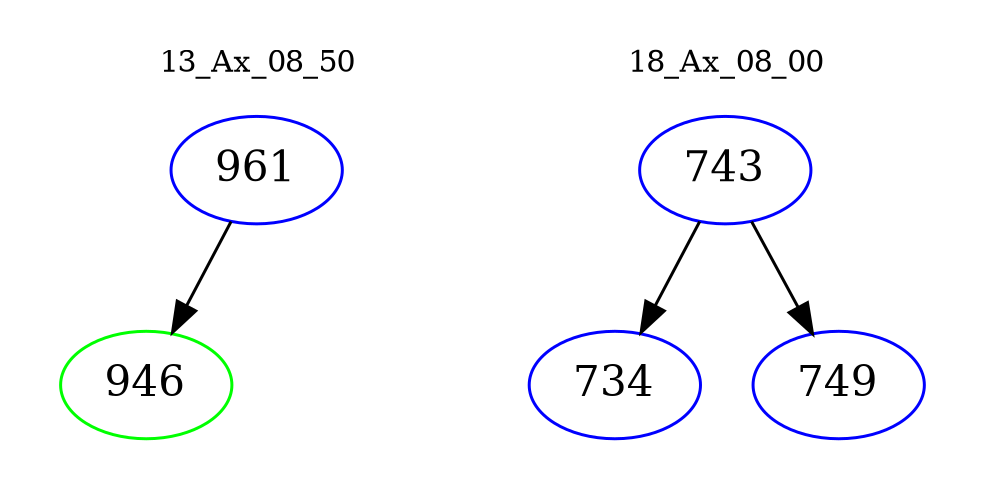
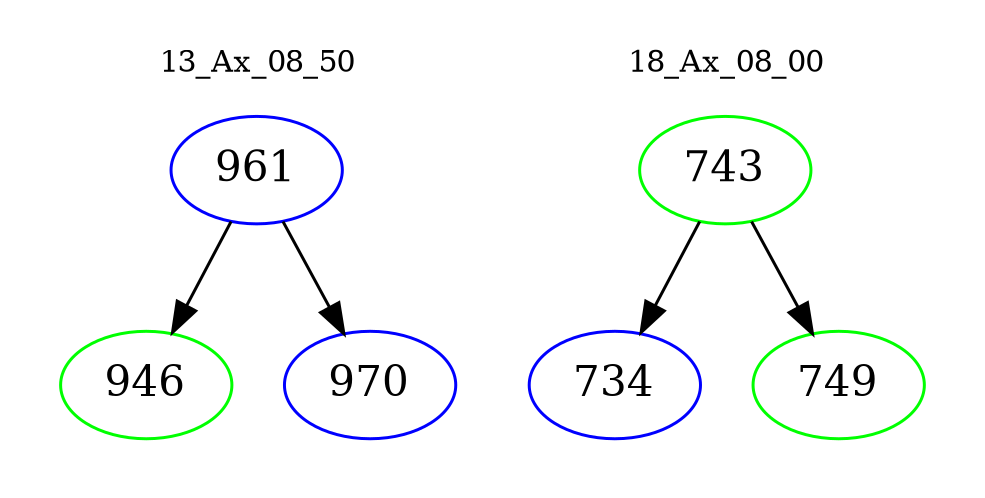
node "743": color blue -> green
node "970": added
node "749": color blue -> green
